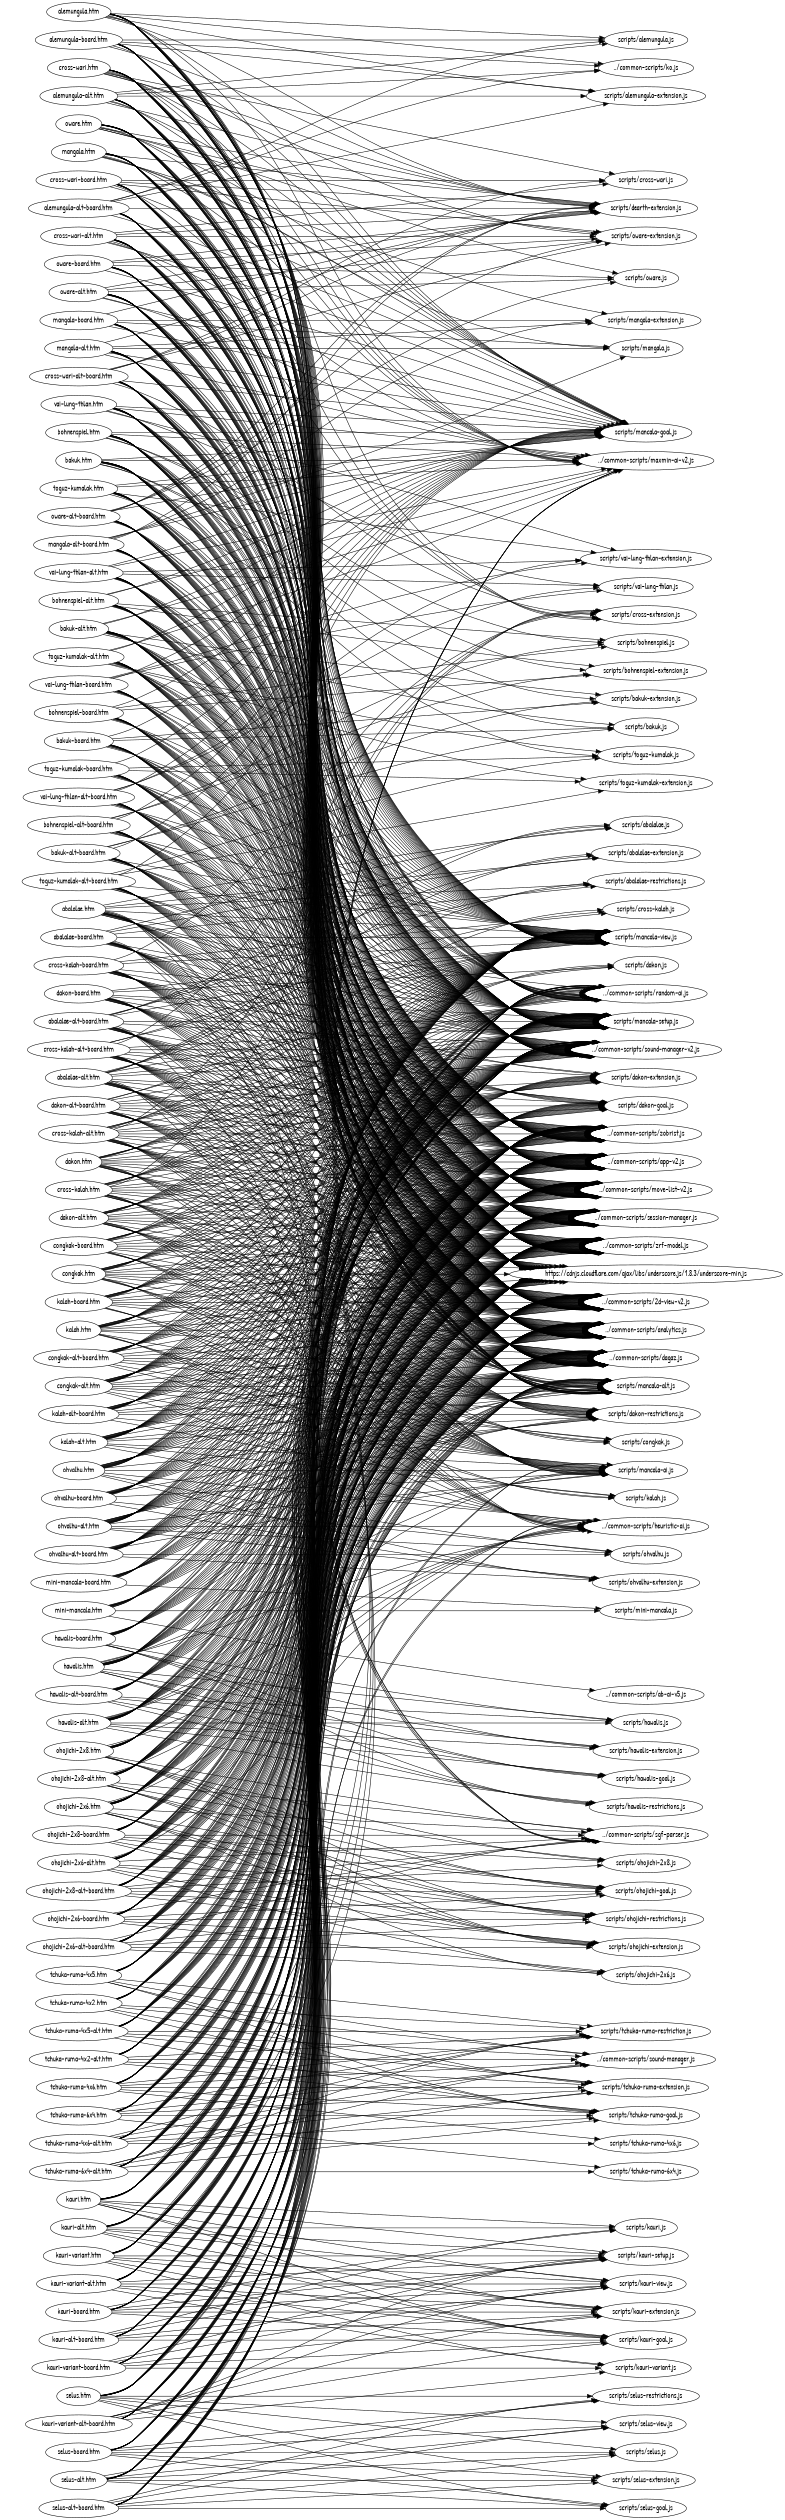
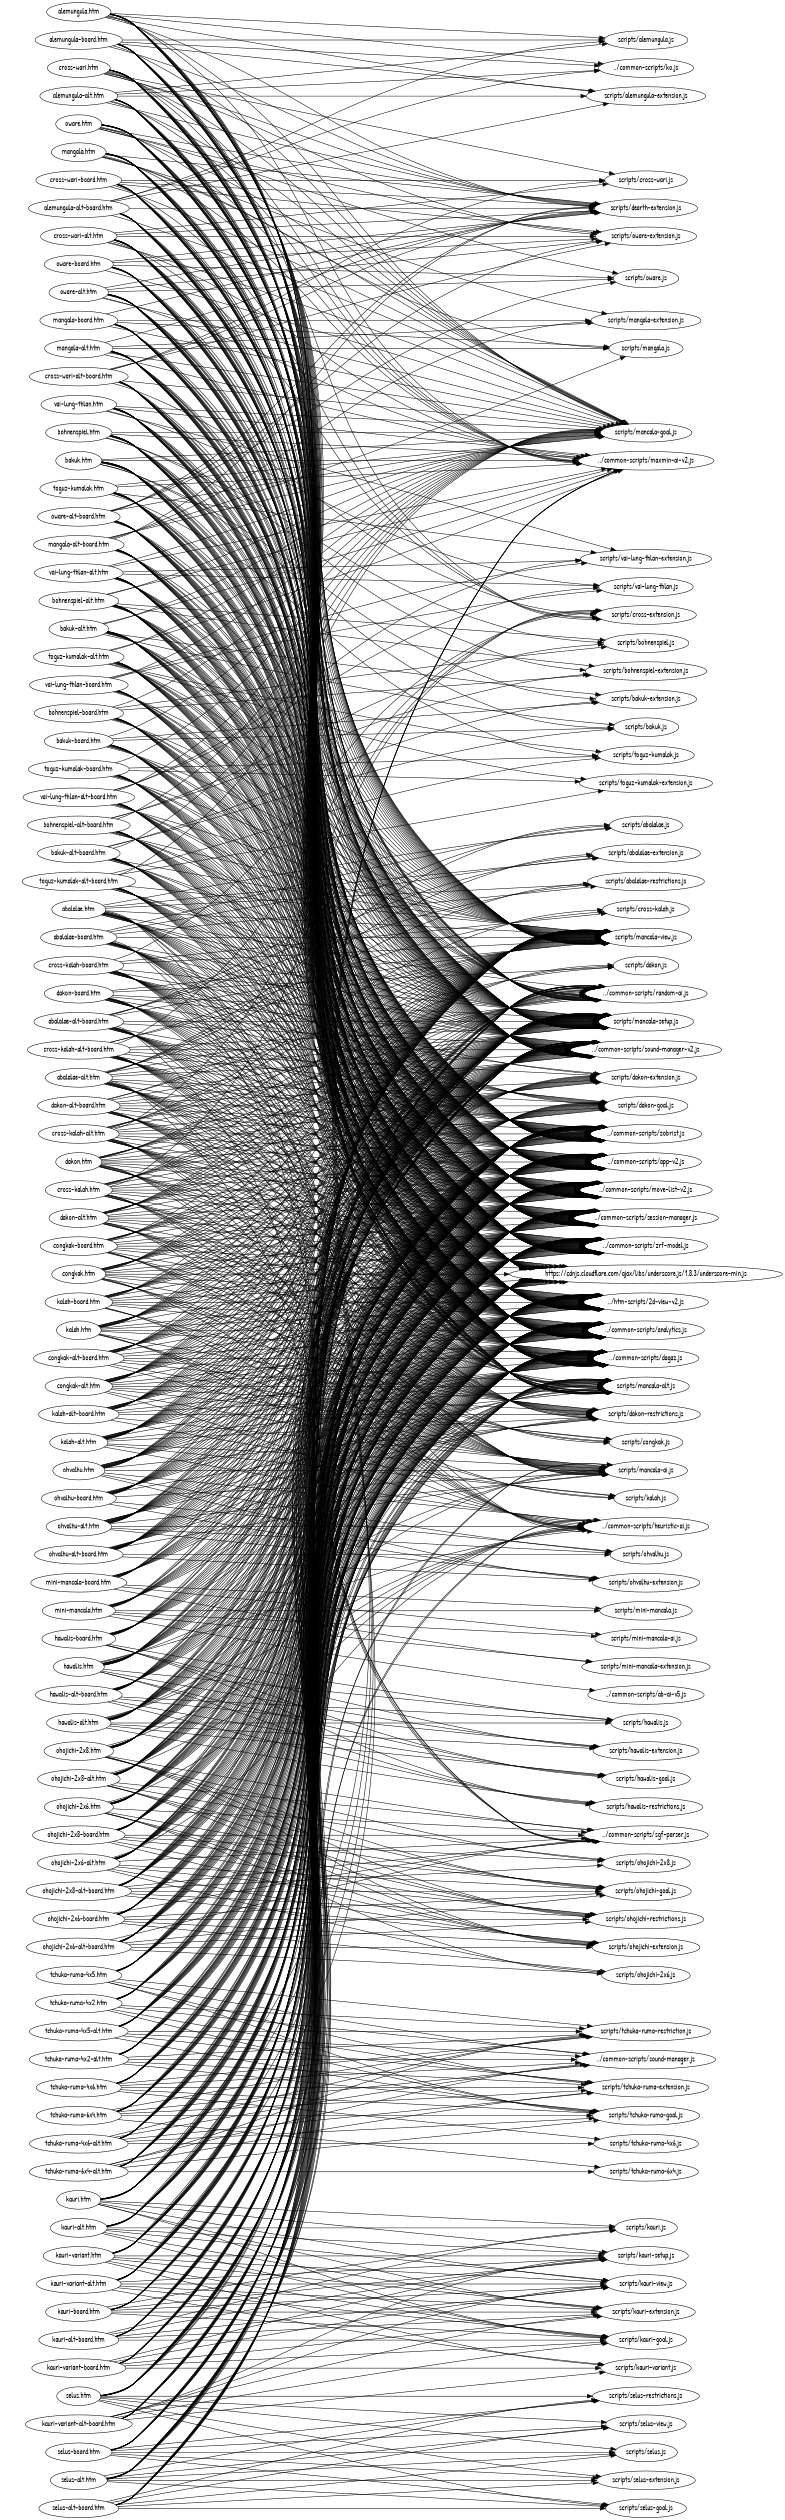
node "../common-scripts/2d-view-v2.js": label "../common-scripts/2d-view-v2.js" -> "../htm-scripts/2d-view-v2.js"
edge "kauri-alt.htm" -> "../common-scripts/sound-manager-v2.js": removed
node "scripts/mini-mancala-ai.js": added
node "scripts/mini-mancala-extension.js": added
edge "kauri-board.htm" -> "../common-scripts/zobrist.js": removed
